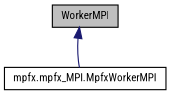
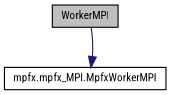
edge "mpfx.mpfx_MPI.MpfxWorkerMPI" -> "WorkerMPI": reversed
